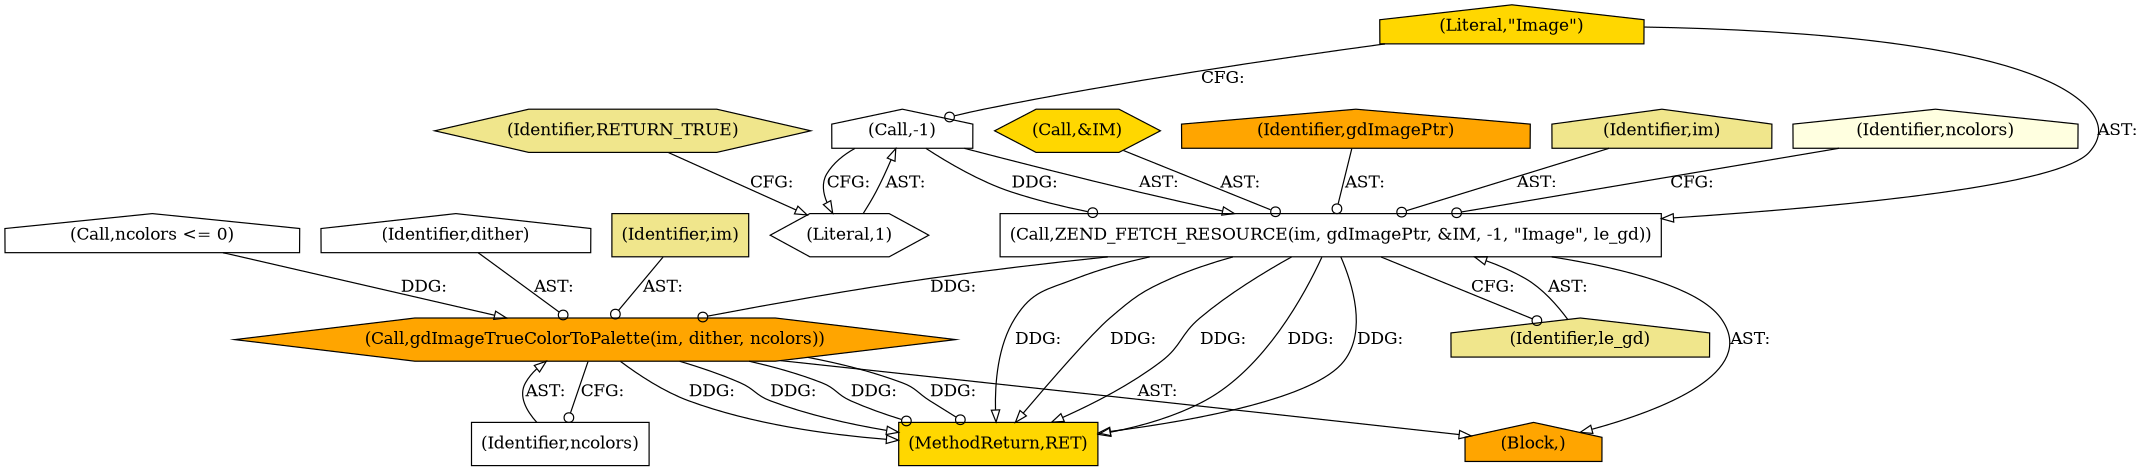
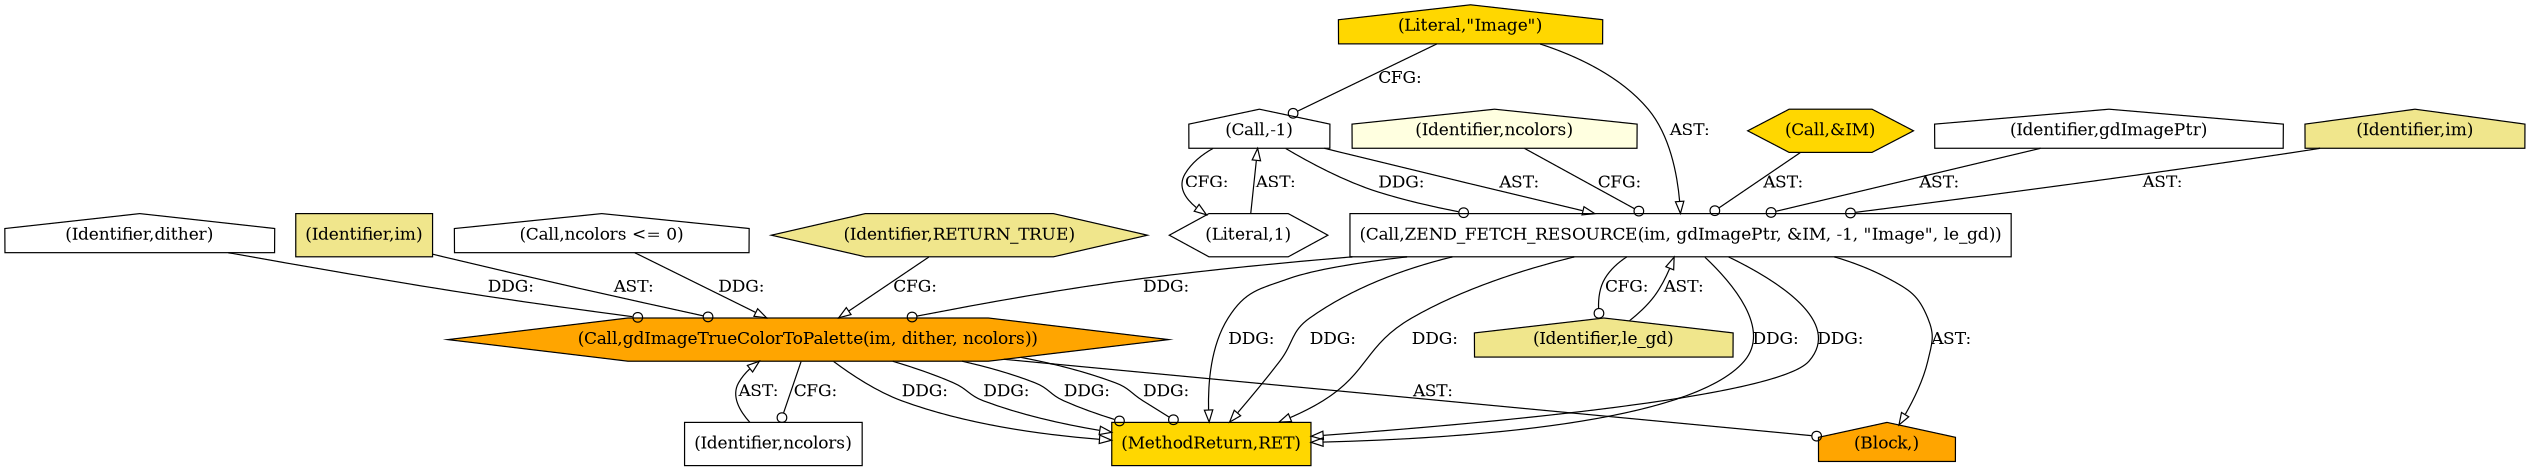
node "(Identifier,gdImagePtr)": fillcolor orange -> white
edge "(Identifier,RETURN_TRUE)" -> "(Literal,1)": now "(Identifier,RETURN_TRUE)" -> "(Call,gdImageTrueColorToPalette(im, dither, ncolors))"
edge "(Identifier,dither)" -> "(Call,gdImageTrueColorToPalette(im, dither, ncolors))": label "AST: " -> "DDG: "
edge "(Call,gdImageTrueColorToPalette(im, dither, ncolors))" -> "(Block,)": arrowhead onormal -> odot
